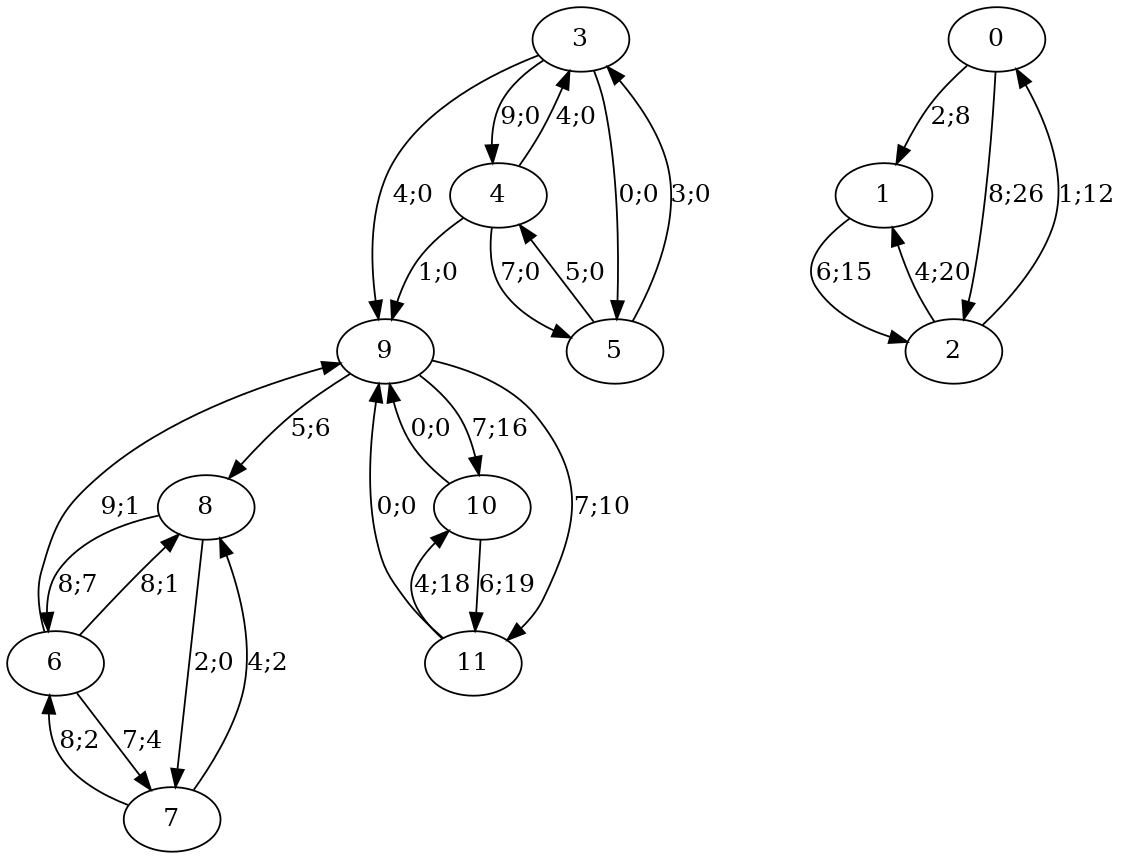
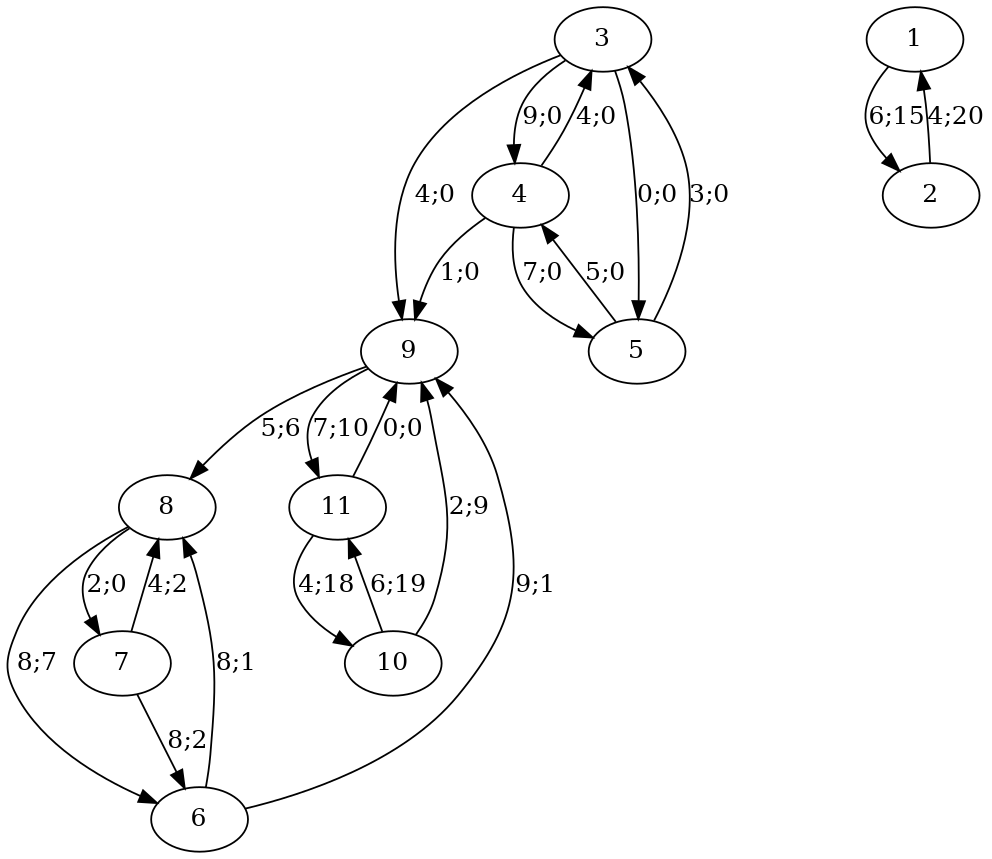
node "0": removed
edge "9" -> "10": removed, label "7;16"
edge "10" -> "9": label "0;0" -> "2;9"
edge "6" -> "7": removed, label "7;4"
